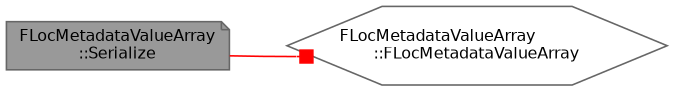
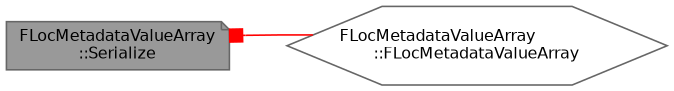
edge "FLocMetadataValueArray ::Serialize" -> "FLocMetadataValueArray ::FLocMetadataValueArray": reversed
